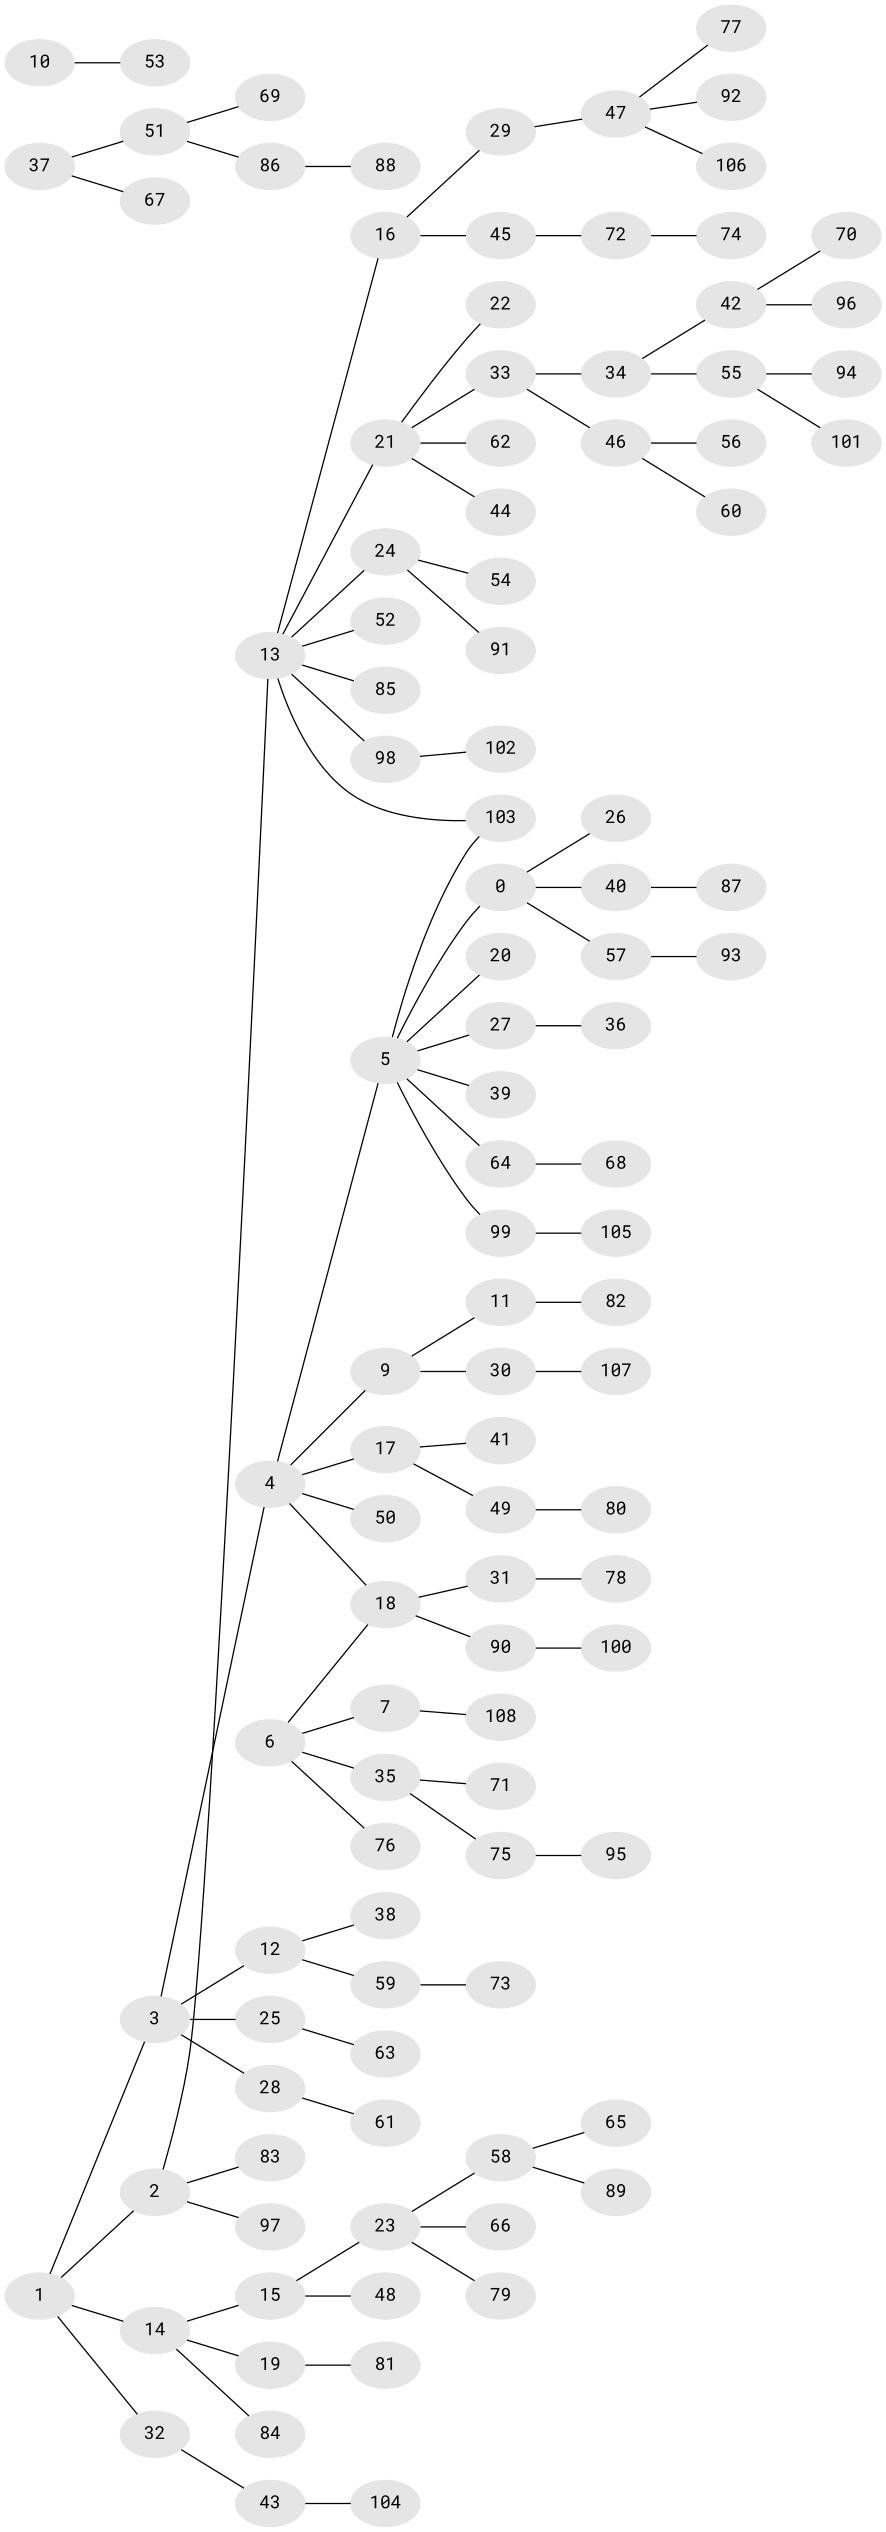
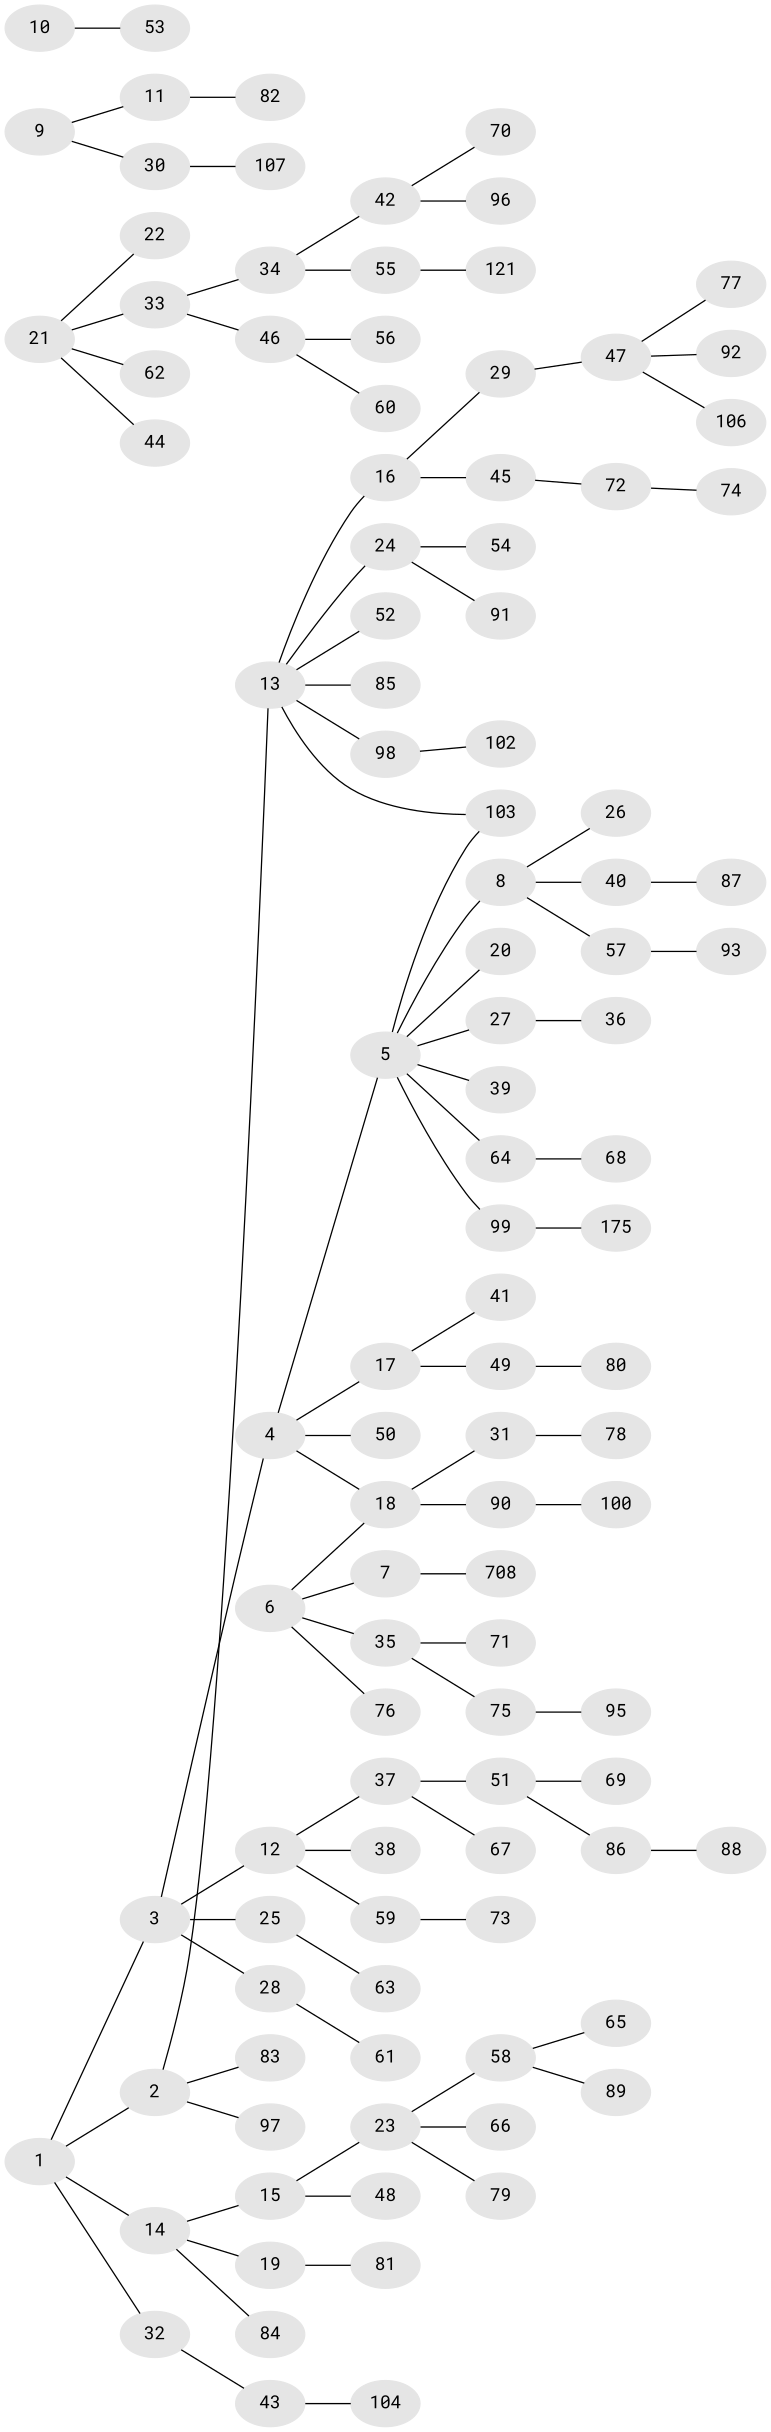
node "94": removed
node "101": label "101" -> "121"
edge "21" -- "13": removed
node "0": label "0" -> "8"
node "105": label "105" -> "175"
edge "9" -- "4": removed
node "108": label "108" -> "708"
edge "37" -- "12": added
